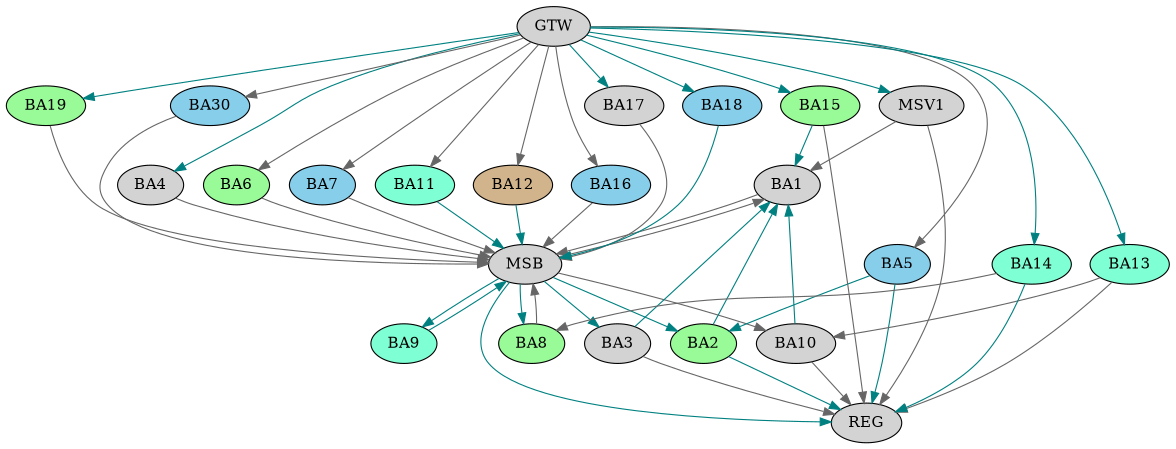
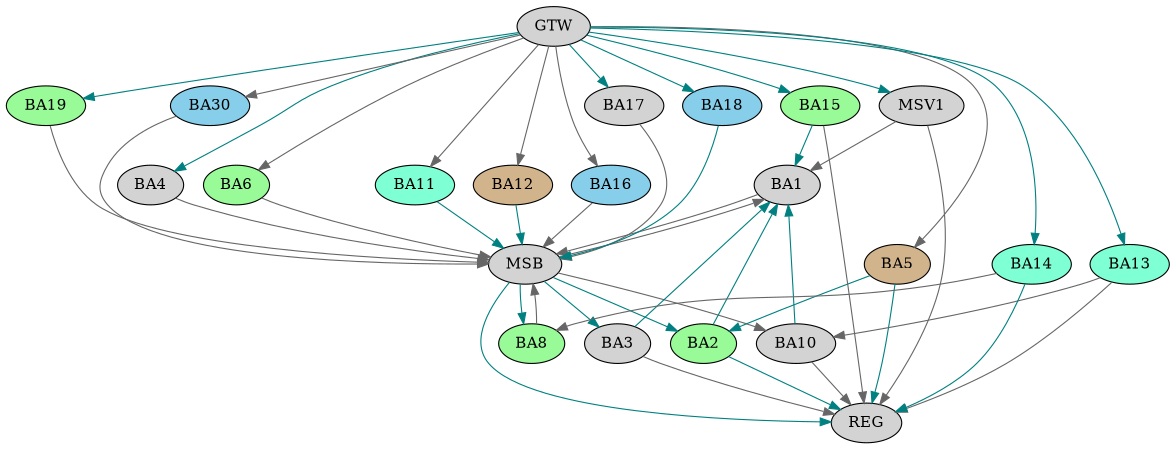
node "BA7": removed
node "BA5": fillcolor skyblue -> tan
node "BA9": removed
